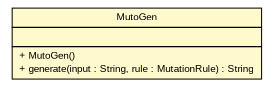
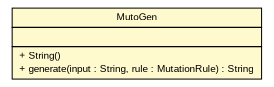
node "MutoGen": text "+ MutoGen()" -> "+ String()"
